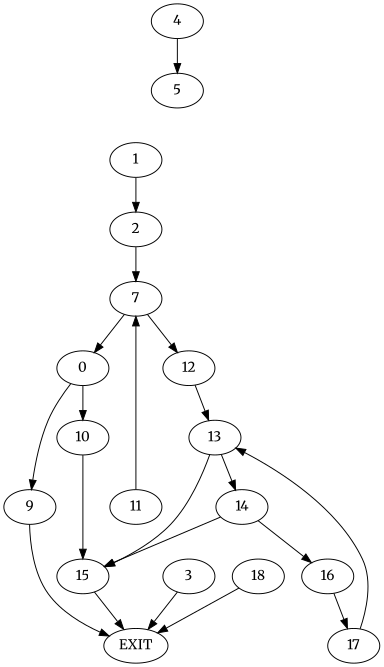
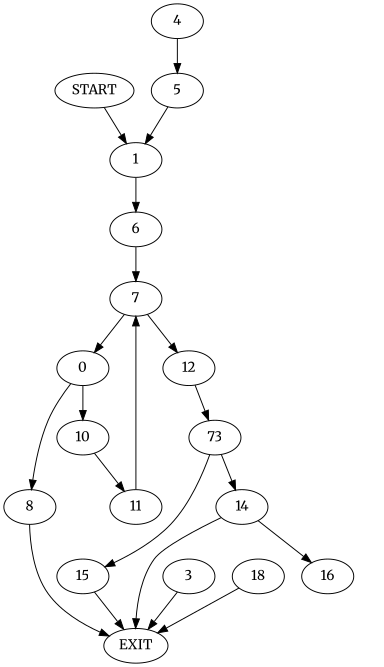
node "START": added
edge "5" -> "1": added
node "2": label "2" -> "6"
node "13": label "13" -> "73"
edge "10" -> "15": now "10" -> "11"
node "9": label "9" -> "8"
edge "14" -> "15": now "14" -> "EXIT"
node "17": removed
